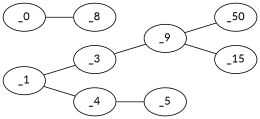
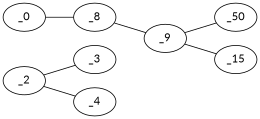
edge "_9" -- "_3": now "_9" -- "_8"
node "_1": label "_1" -> "_2"
node "_5": removed
